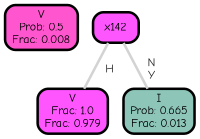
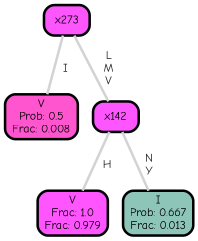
node "x273": added
node "I Prob: 0.665 Frac: 0.013": label "I Prob: 0.665 Frac: 0.013" -> "I Prob: 0.667 Frac: 0.013"
